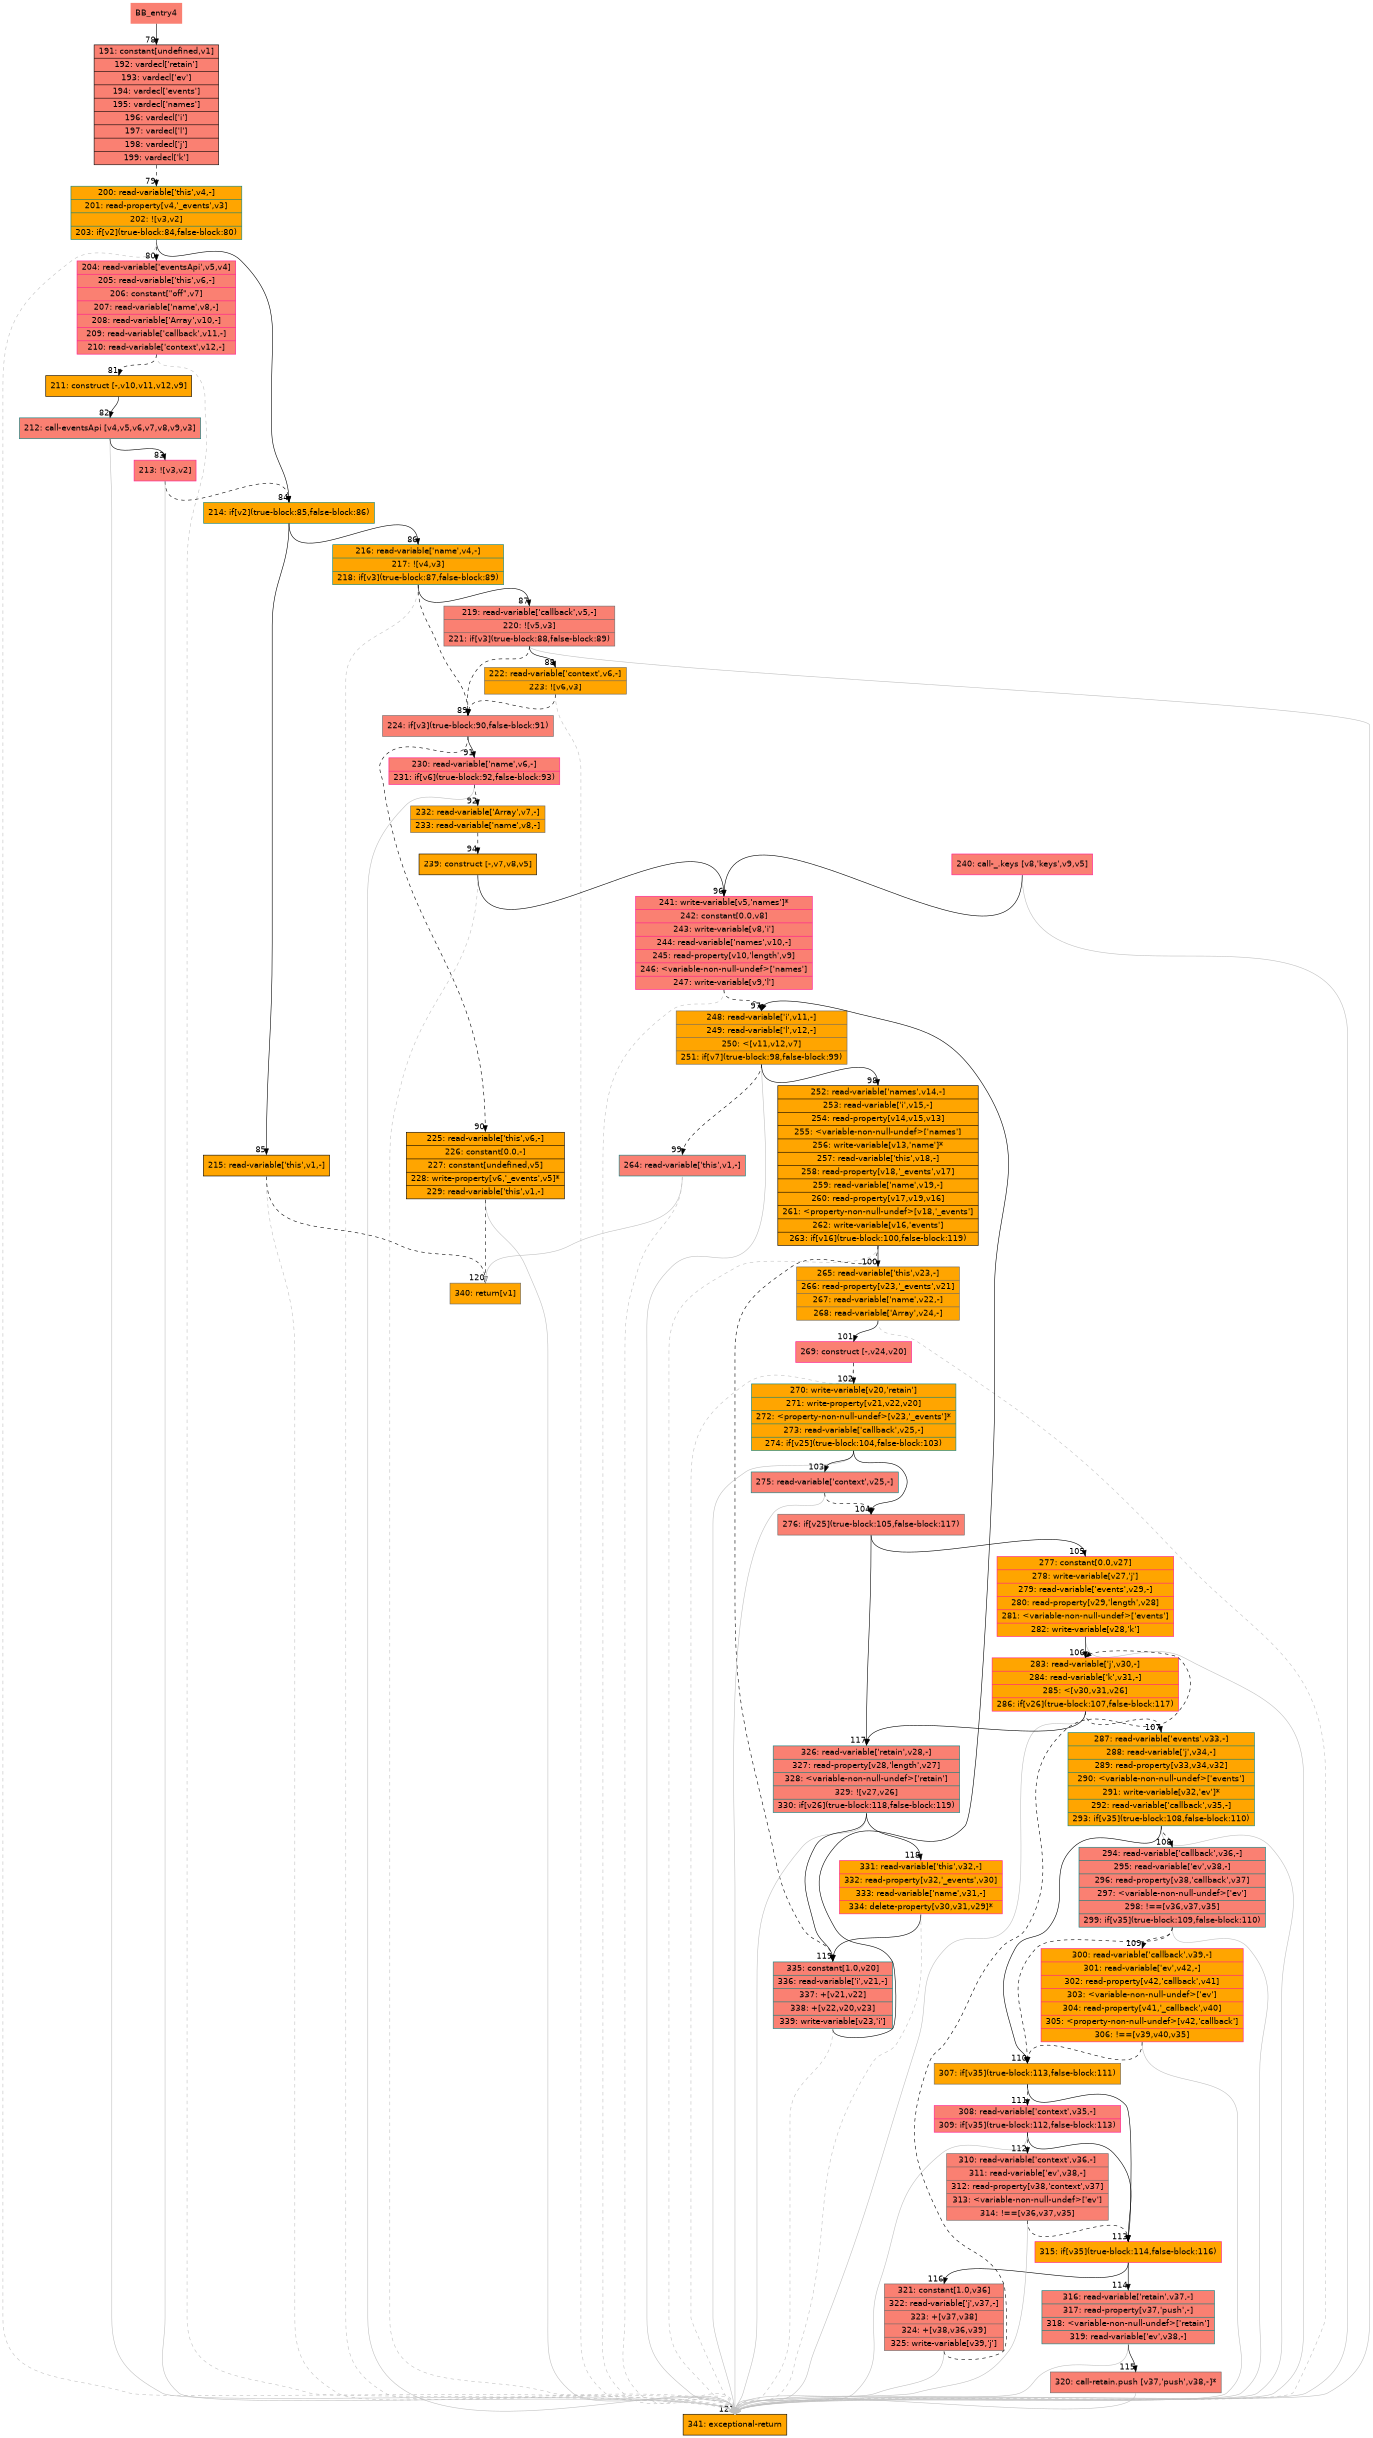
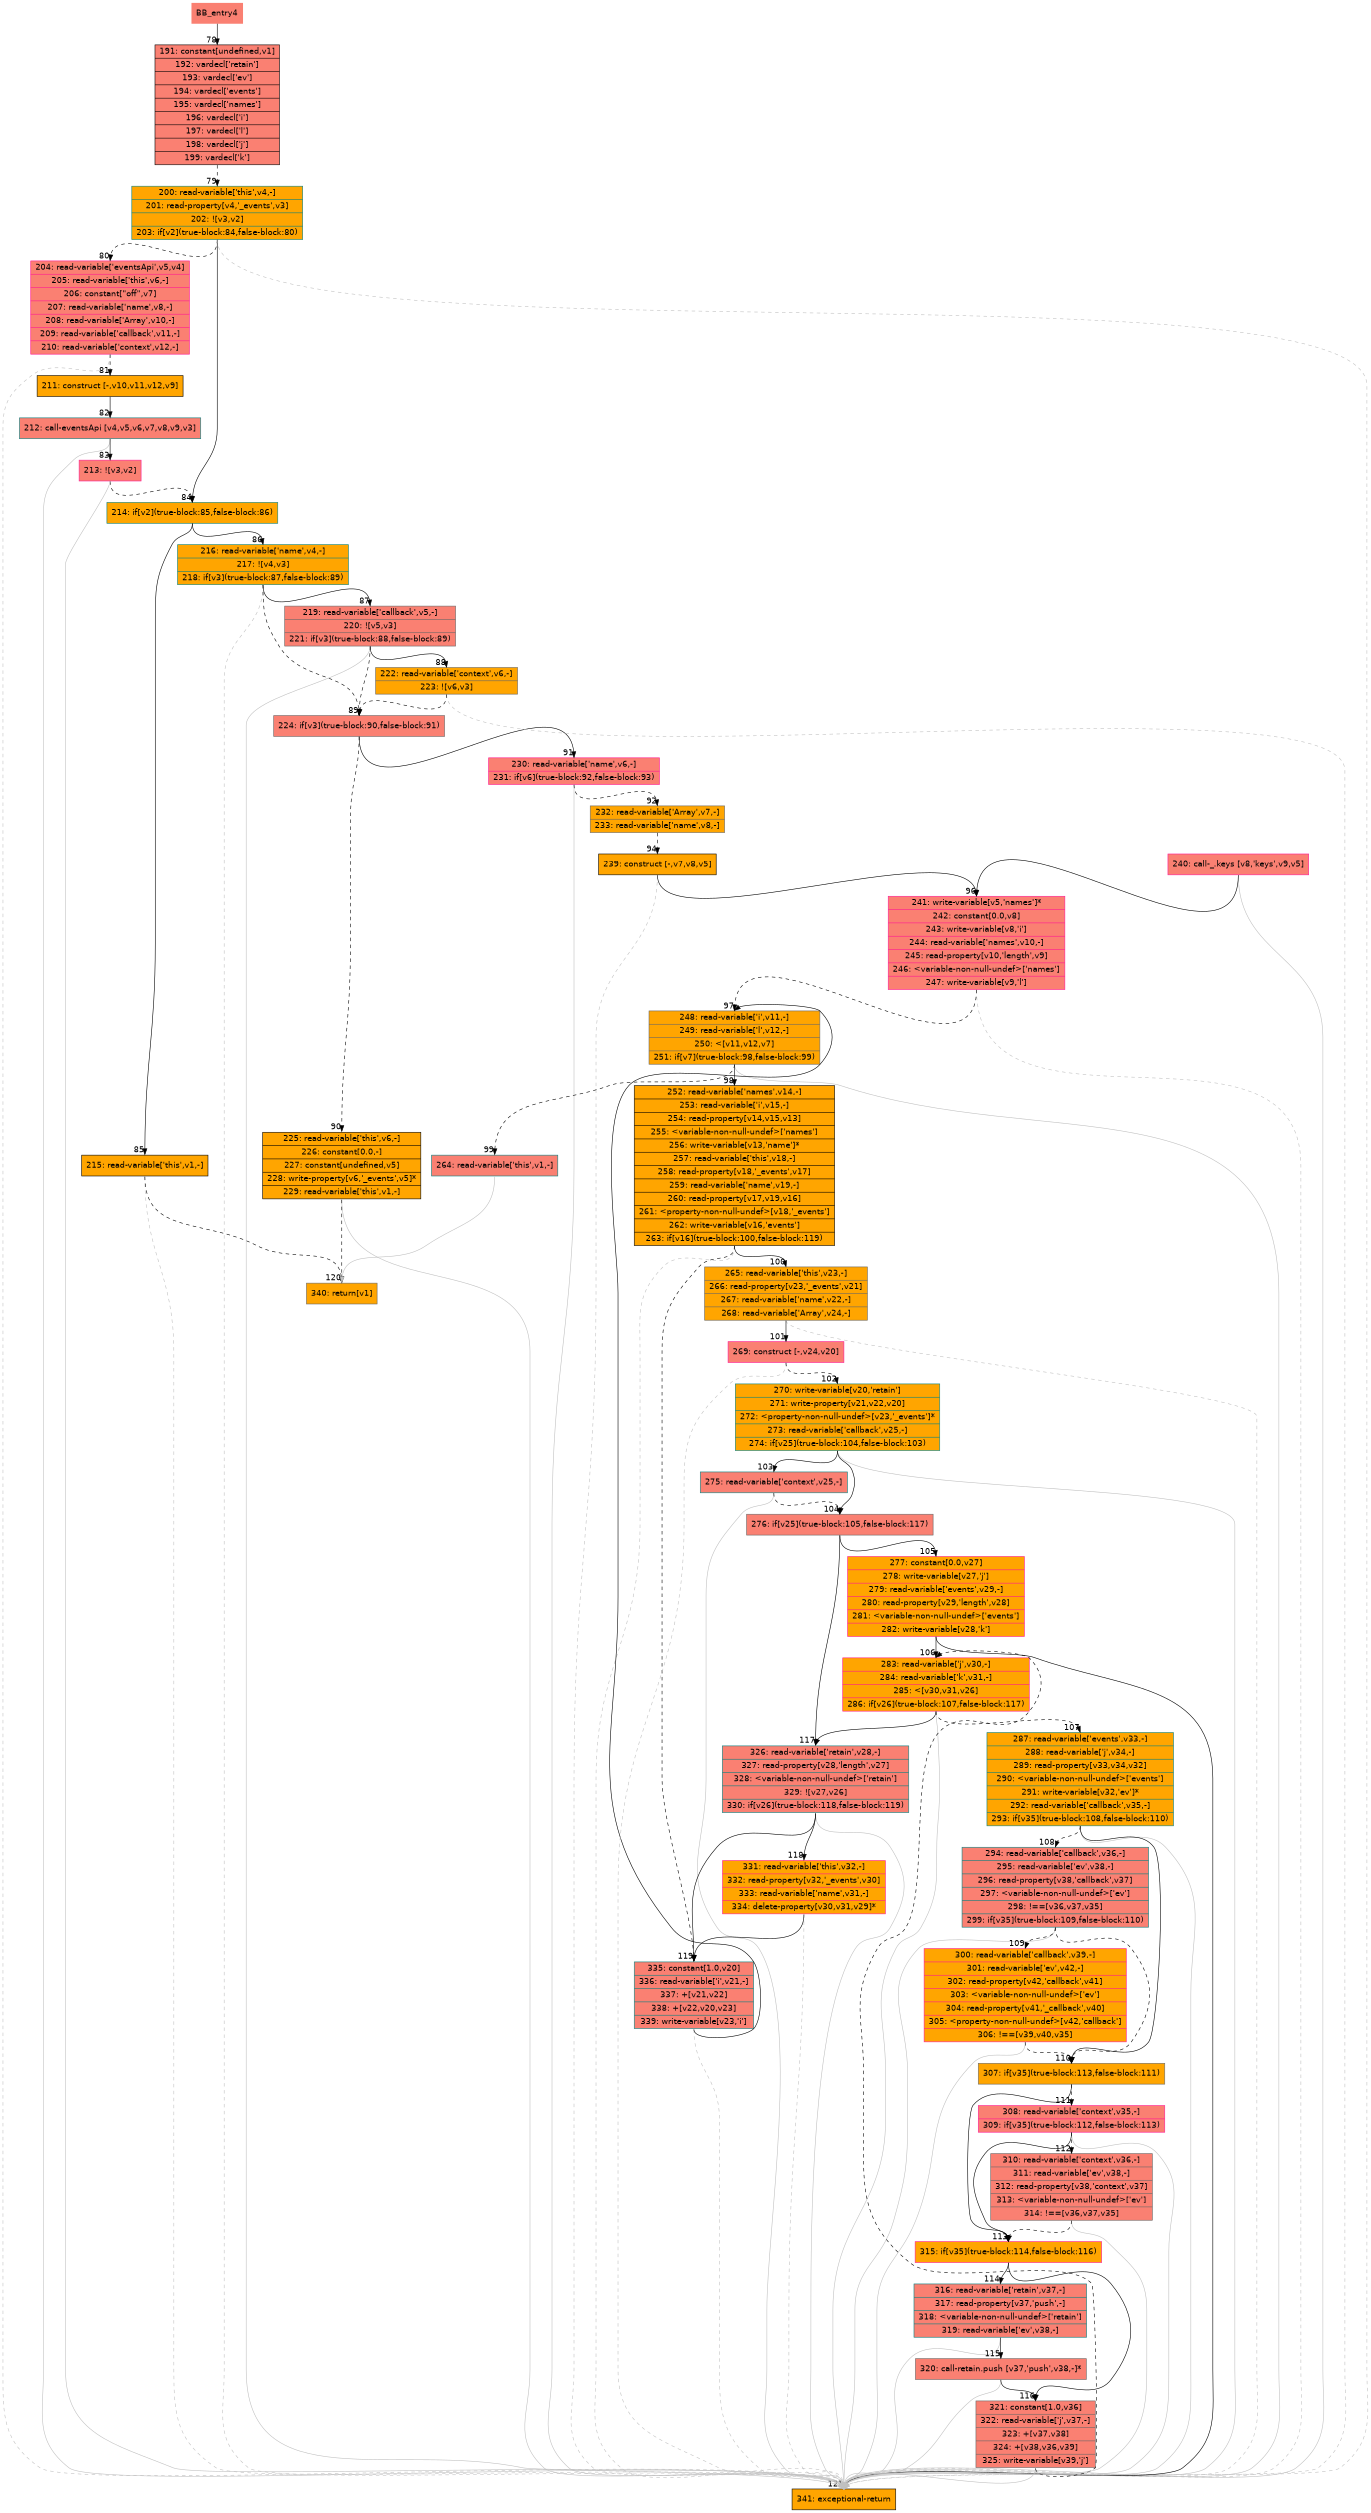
edge "264: read-variable['this',v1,-]" -> "341: exceptional-return": removed
edge "277: constant[0.0,v27]" -> "341: exceptional-return": color gray -> black
edge "320: call-retain.push [v37,'push',v38,-]*" -> "321: constant[1.0,v36]": added
